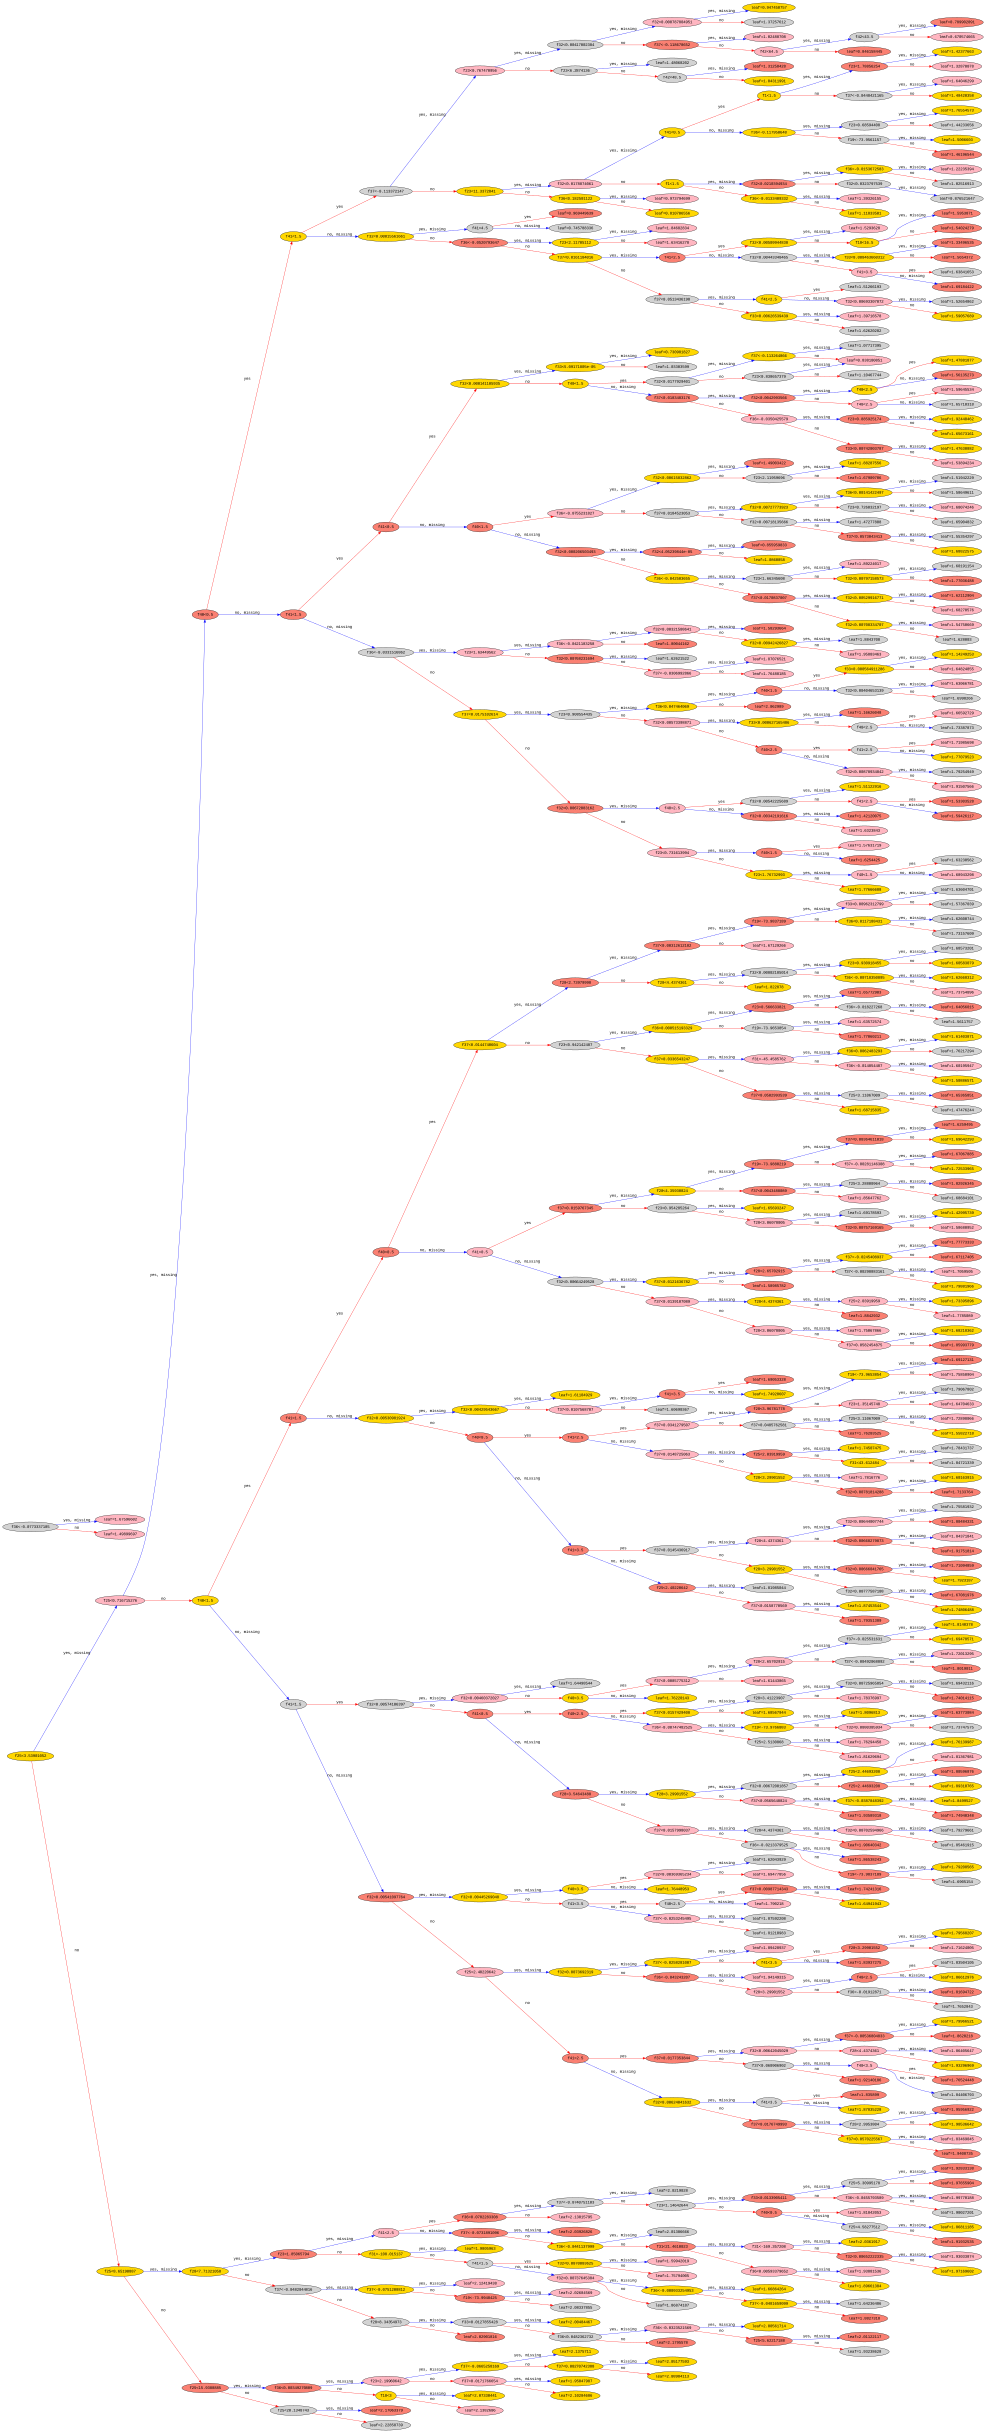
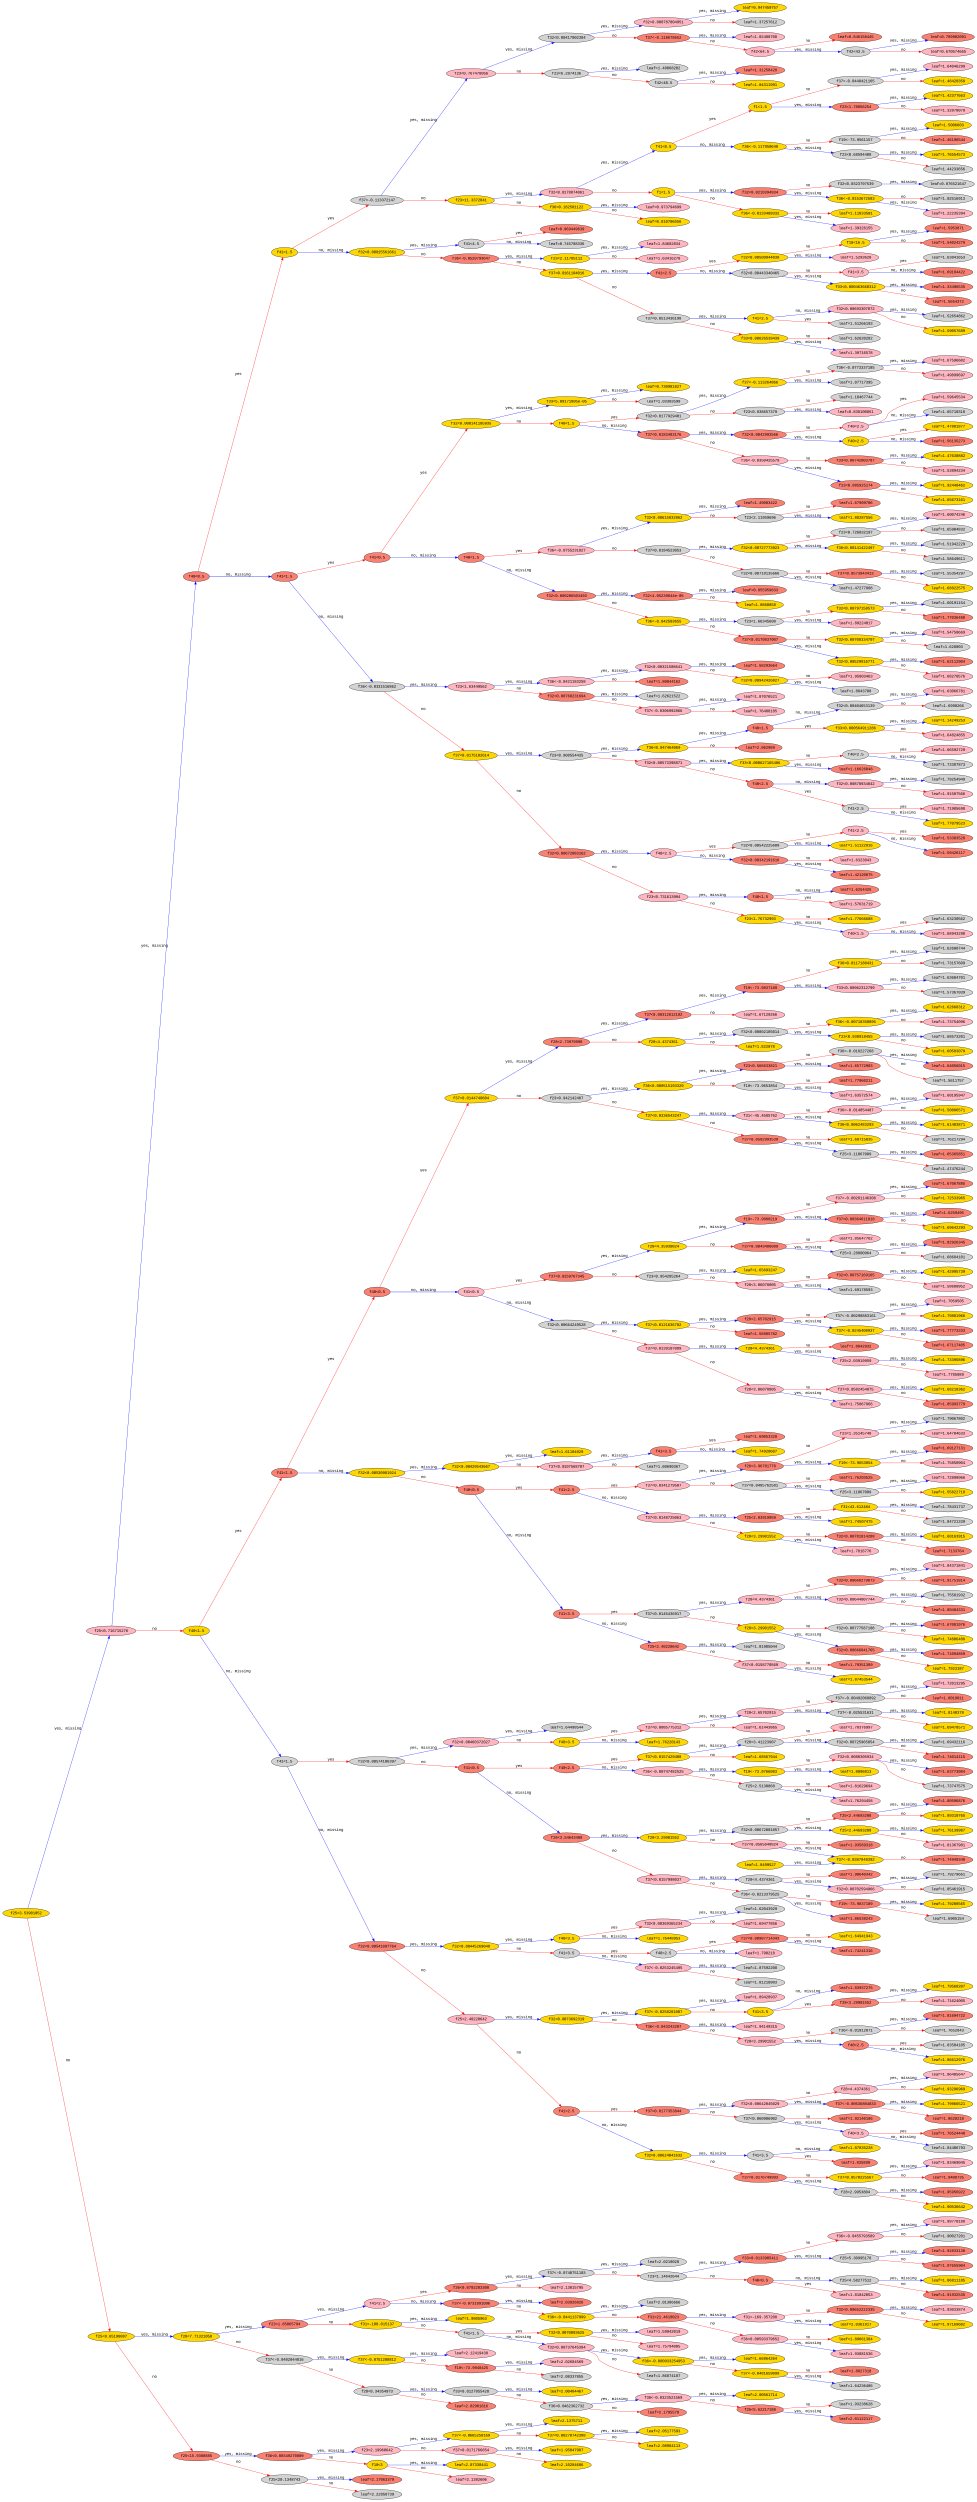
edge "f37<-0.113264866" -> "leaf=0.838100851": now "f37<-0.113264866" -> "f36<-0.0773337185"
edge "f37<-0.0387848392" -> "leaf=1.8499527": reversed
